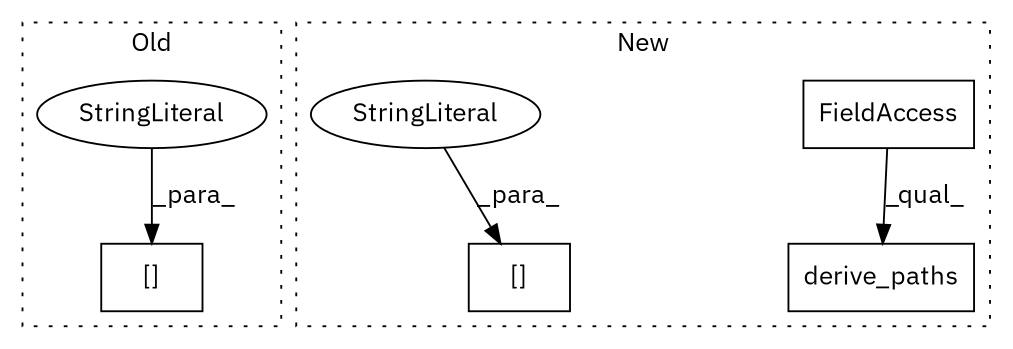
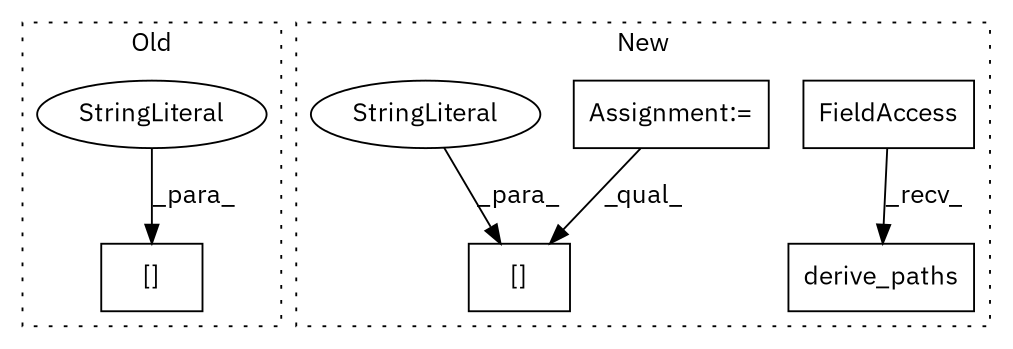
node "Assignment:=": added
edge "FieldAccess" -> "derive_paths": label "_qual_" -> "_recv_"
